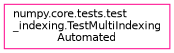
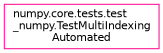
node "numpy.core.tests.test _indexing.TestMultiIndexing Automated": label "numpy.core.tests.test _indexing.TestMultiIndexing Automated" -> "numpy.core.tests.test _numpy.TestMultiIndexing Automated"
